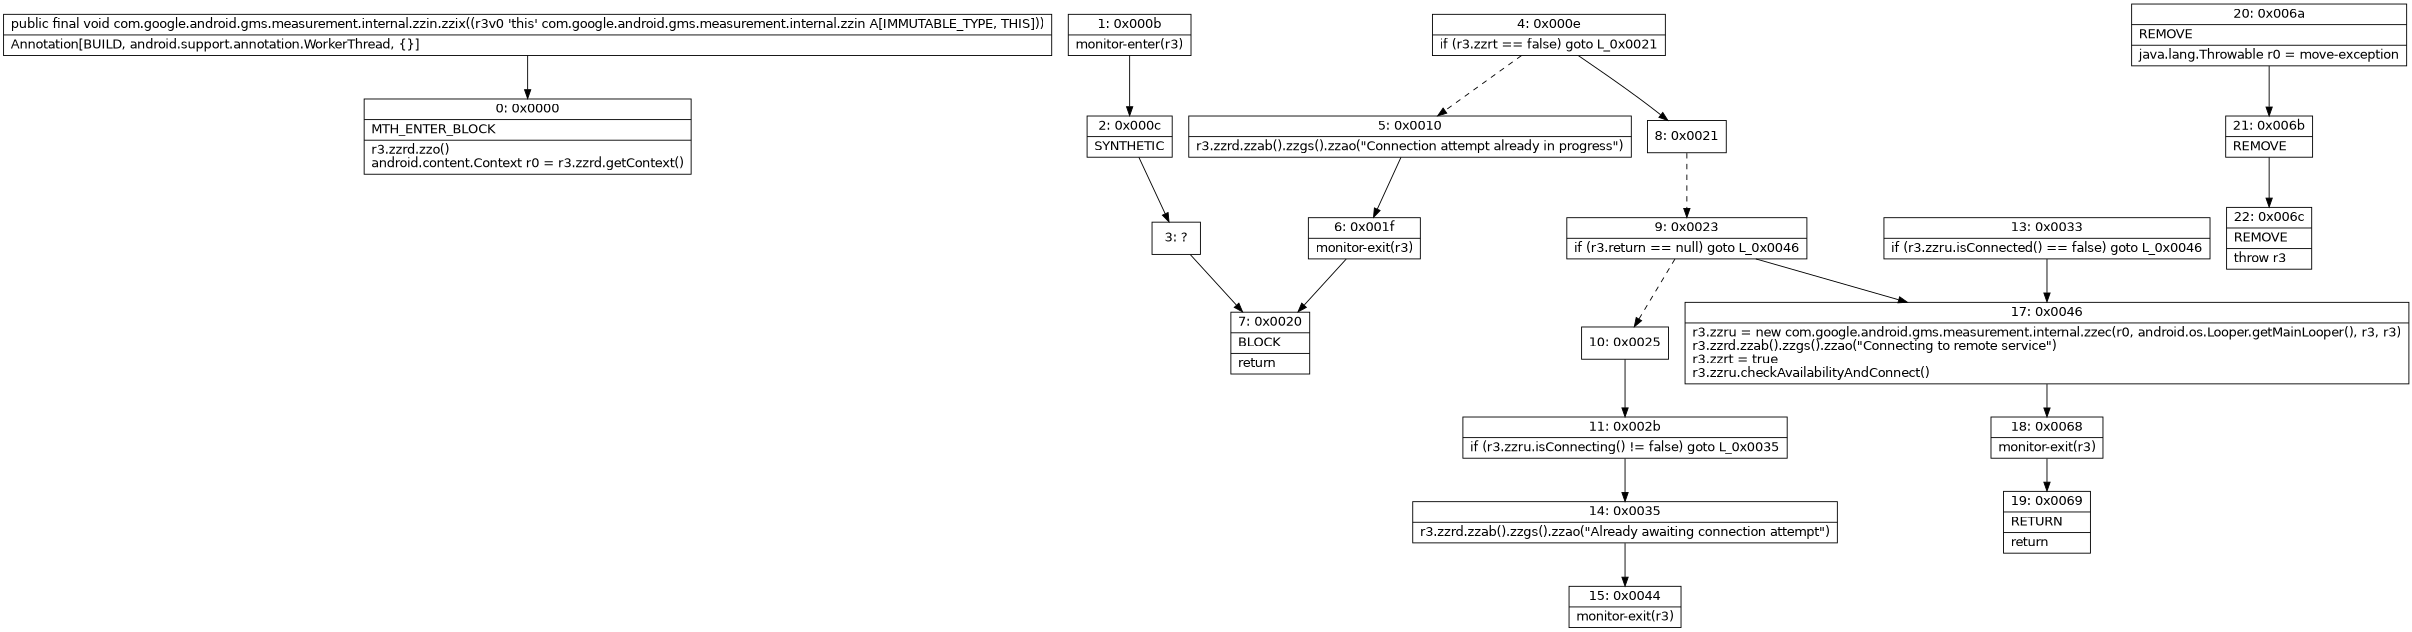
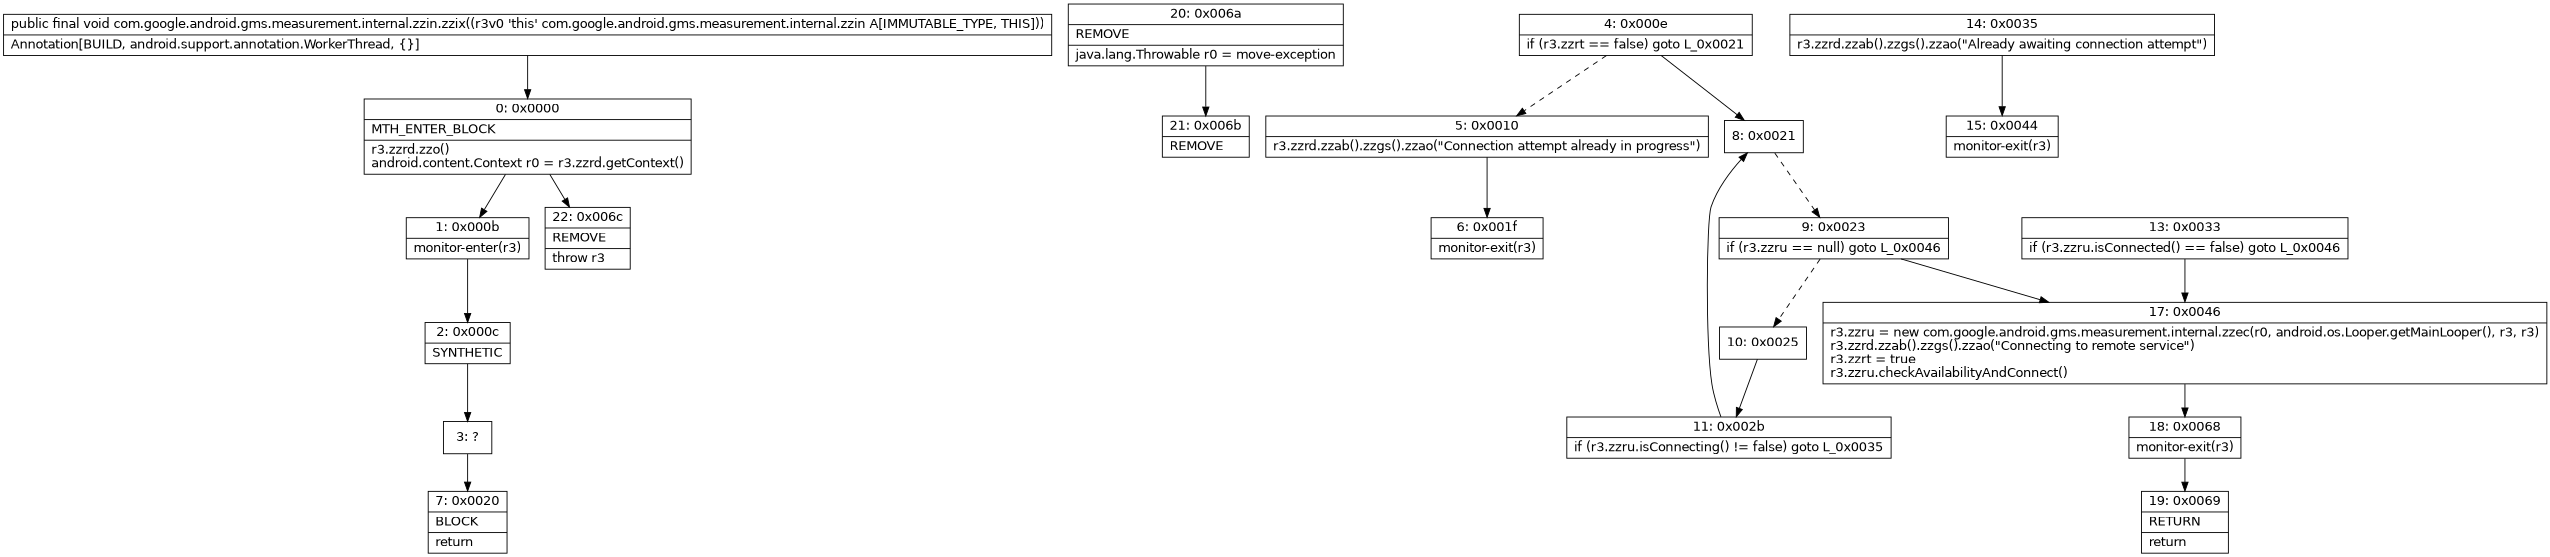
edge "21: 0x006b" -> "22: 0x006c": now "0: 0x0000" -> "22: 0x006c"
edge "0: 0x0000" -> "1: 0x000b": added
node "9: 0x0023": text "if (r3.return == null) goto L_0x0046" -> "if (r3.zzru == null) goto L_0x0046"
edge "6: 0x001f" -> "7: 0x0020": removed
edge "11: 0x002b" -> "14: 0x0035": now "11: 0x002b" -> "8: 0x0021"
